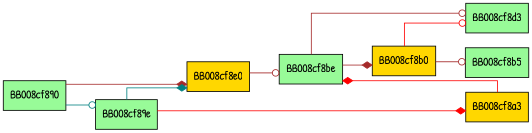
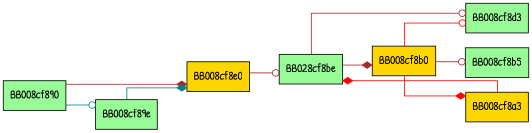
node "BB008cf8be": label "BB008cf8be" -> "BB028cf8be"
edge "BB008cf89e" -> "BB008cf8a3": now "BB008cf8b0" -> "BB008cf8a3"
